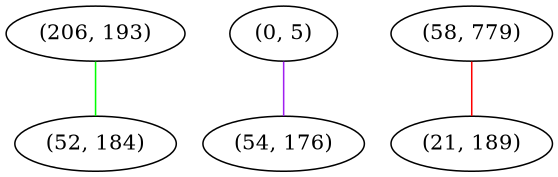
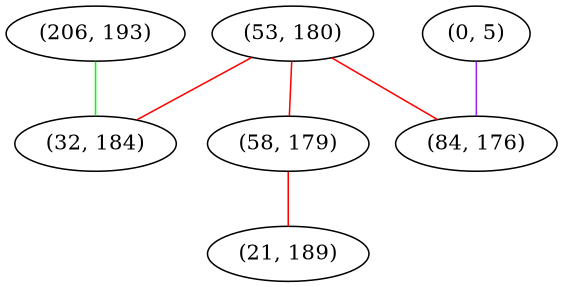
node "(53, 180)": added
node "(58, 779)": label "(58, 779)" -> "(58, 179)"
node "(52, 184)": label "(52, 184)" -> "(32, 184)"
node "(54, 176)": label "(54, 176)" -> "(84, 176)"
